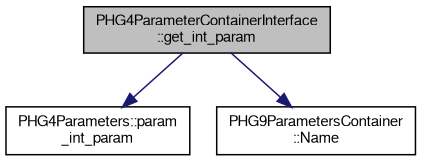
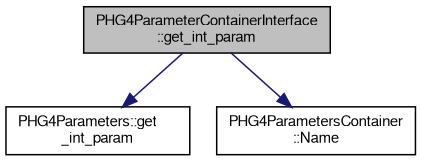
node "PHG4Parameters::param _int_param": label "PHG4Parameters::param _int_param" -> "PHG4Parameters::get _int_param"
node "PHG9ParametersContainer ::Name": label "PHG9ParametersContainer ::Name" -> "PHG4ParametersContainer ::Name"
